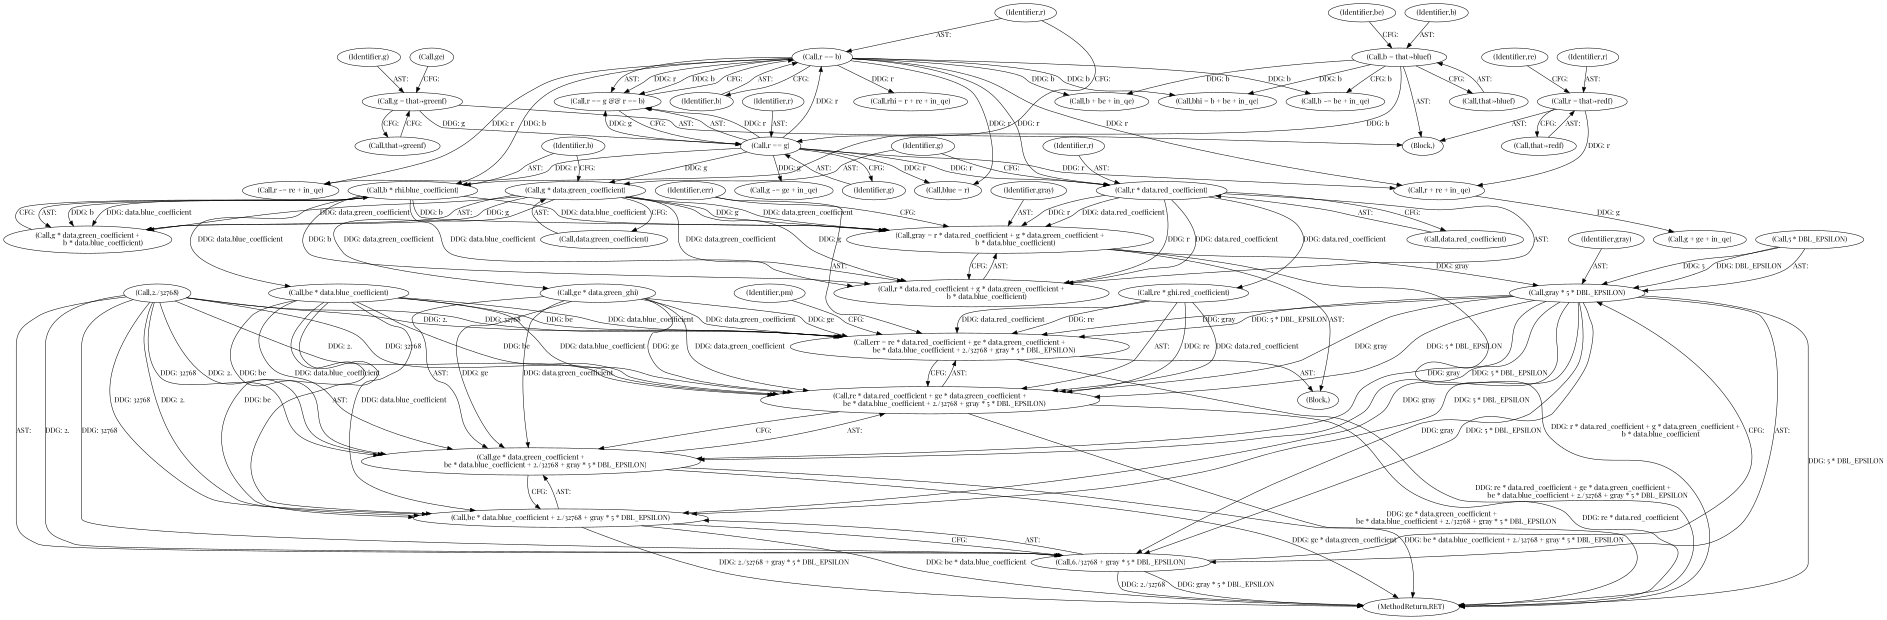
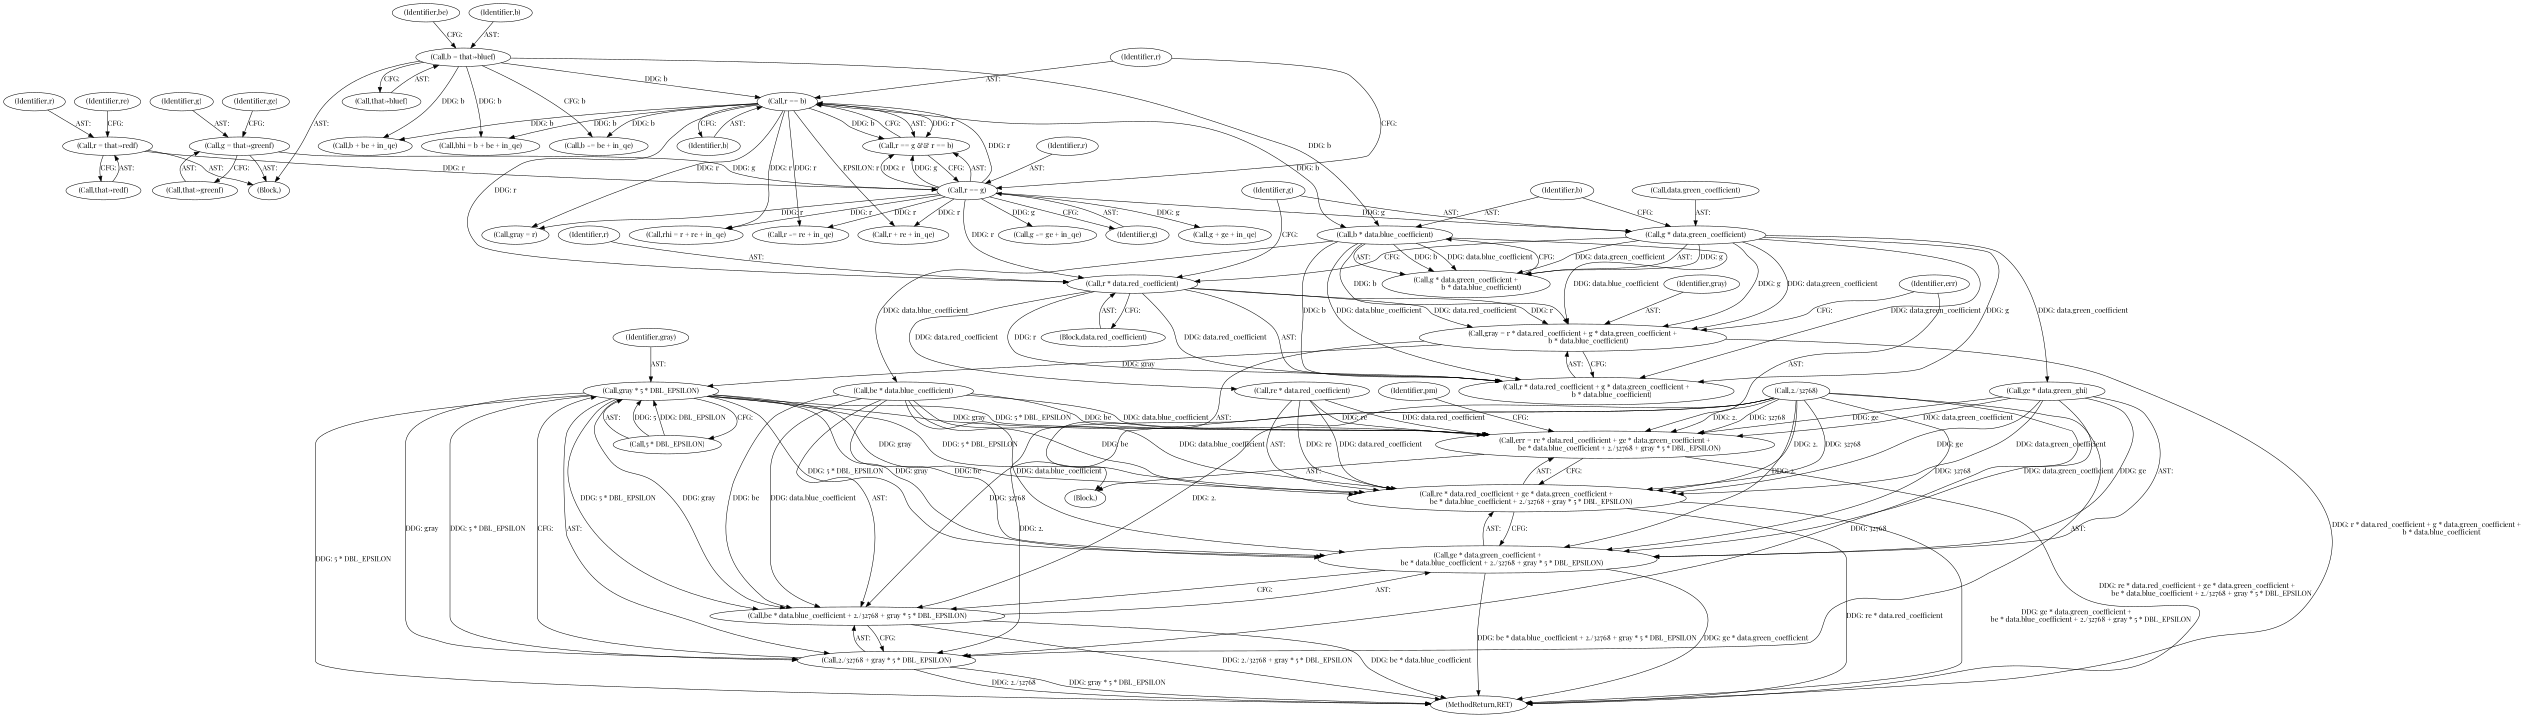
node "(Call,ge)": label "(Call,ge)" -> "(Identifier,ge)"
edge "(Call,b = that->bluef)" -> "(Call,r == b)": added, label "DDG: b"
edge "(Call,that->greenf)" -> "(Call,g = that->greenf)": label "CFG: " -> "AST: "
edge "(Call,r == b)" -> "(Call,r + re + in_qe)": label "DDG: r" -> "EPSILON: r"
edge "(Call,r = that->redf)" -> "(Call,r + re + in_qe)": now "(Call,r = that->redf)" -> "(Call,r == g)"
node "(Call,b * rhi.blue_coefficient)": label "(Call,b * rhi.blue_coefficient)" -> "(Call,b * data.blue_coefficient)"
node "(Call,blue = r)": label "(Call,blue = r)" -> "(Call,gray = r)"
edge "(Call,g * data.green_coefficient)" -> "(Call,data.green_coefficient)": now "(Call,g * data.green_coefficient)" -> "(Call,r * data.red_coefficient)"
edge "(Call,r == g)" -> "(Call,rhi = r + re + in_qe)": added, label "DDG: r"
edge "(Call,r + re + in_qe)" -> "(Call,g + ge + in_qe)": now "(Call,r == g)" -> "(Call,g + ge + in_qe)"
node "(Call,data.red_coefficient)": label "(Call,data.red_coefficient)" -> "(Block,data.red_coefficient)"
node "(Call,re * ghi.red_coefficient)": label "(Call,re * ghi.red_coefficient)" -> "(Call,re * data.red_coefficient)"
edge "(Call,gray * 5 * DBL_EPSILON)" -> "(Call,5 * DBL_EPSILON)": added, label "CFG:"
node "(Call,6./32768 + gray * 5 * DBL_EPSILON)": label "(Call,6./32768 + gray * 5 * DBL_EPSILON)" -> "(Call,2./32768 + gray * 5 * DBL_EPSILON)"
